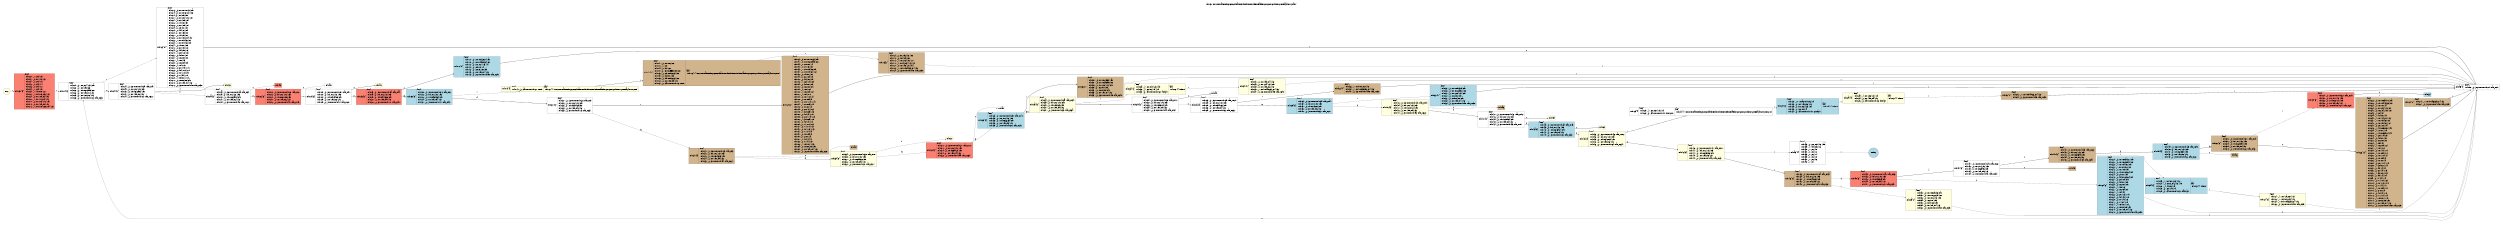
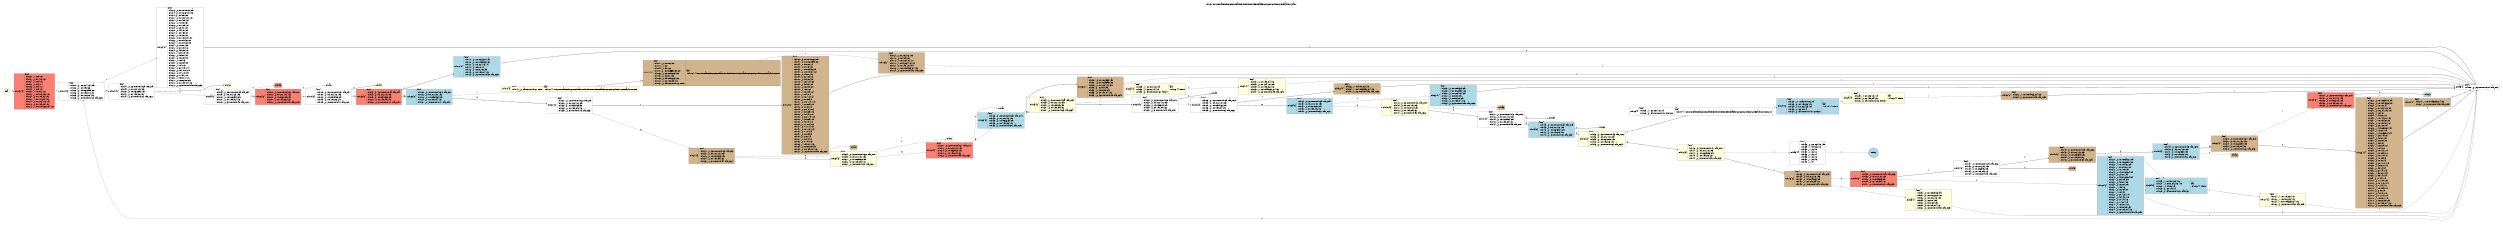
node "Entry": label "Entry" -> "Final"
